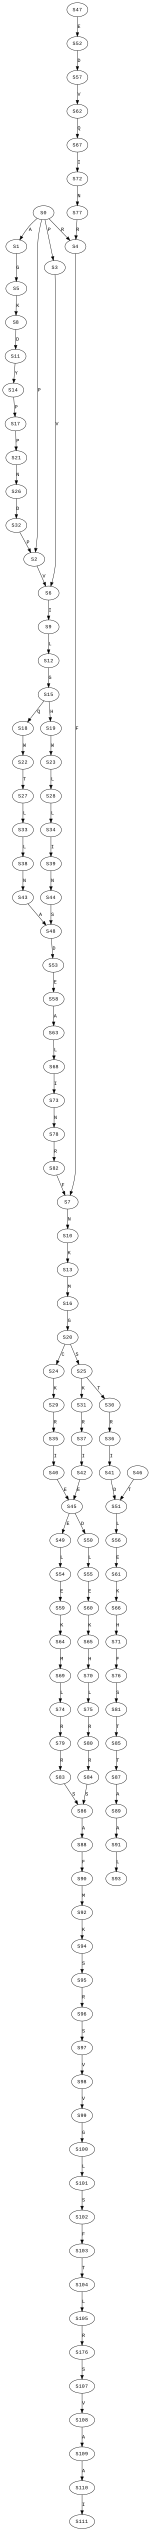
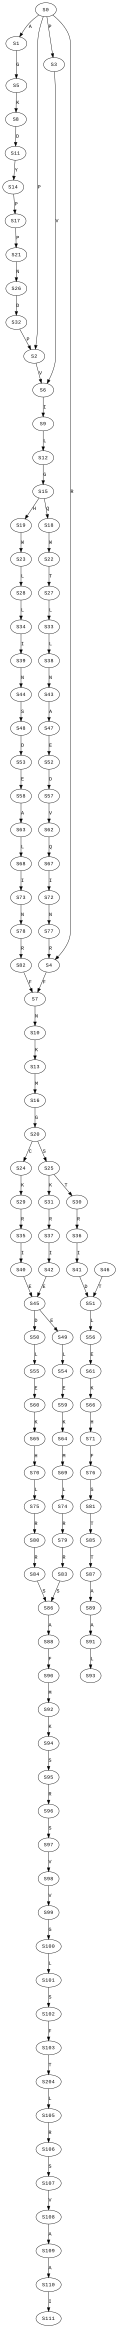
edge "S43" -> "S48": now "S43" -> "S47"
node "S104": label "S104" -> "S204"
node "S176": label "S176" -> "S106"
